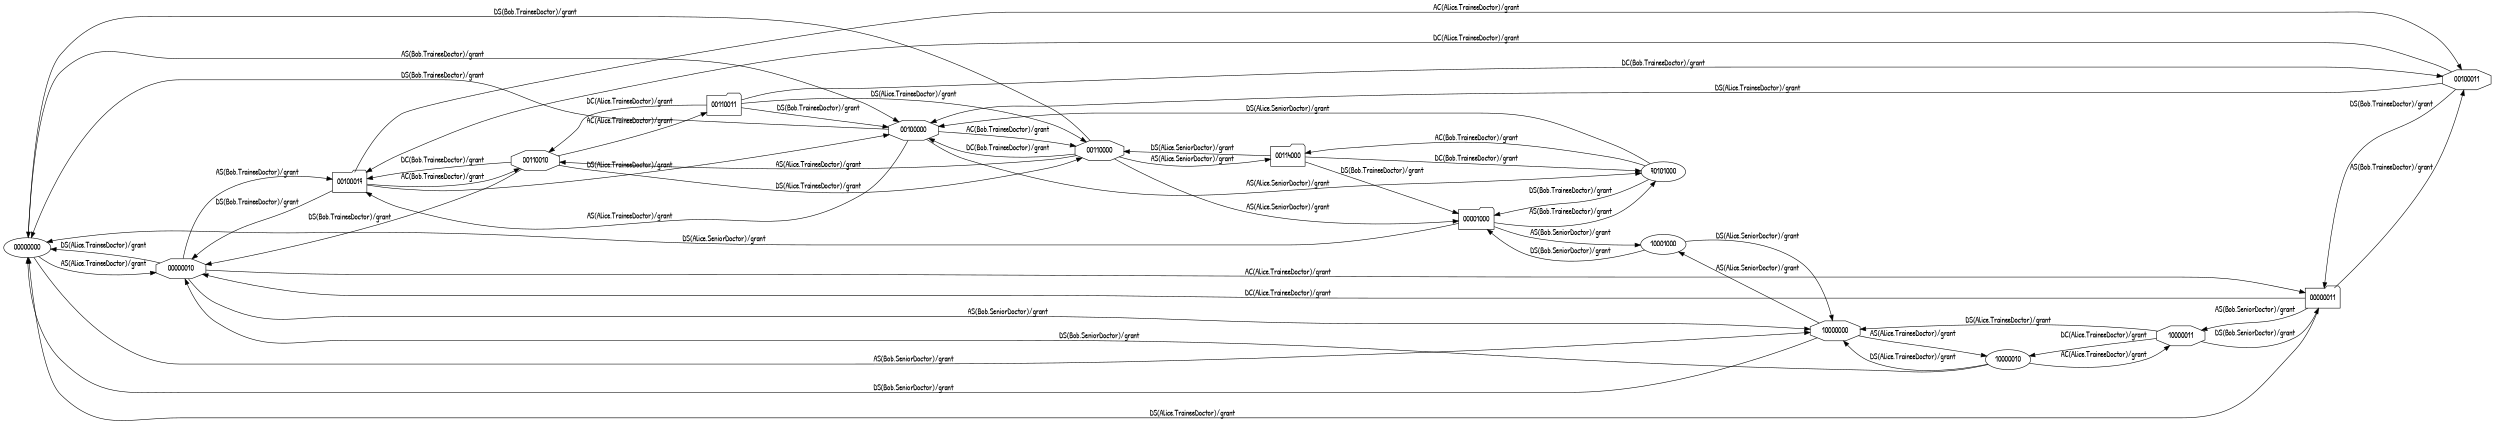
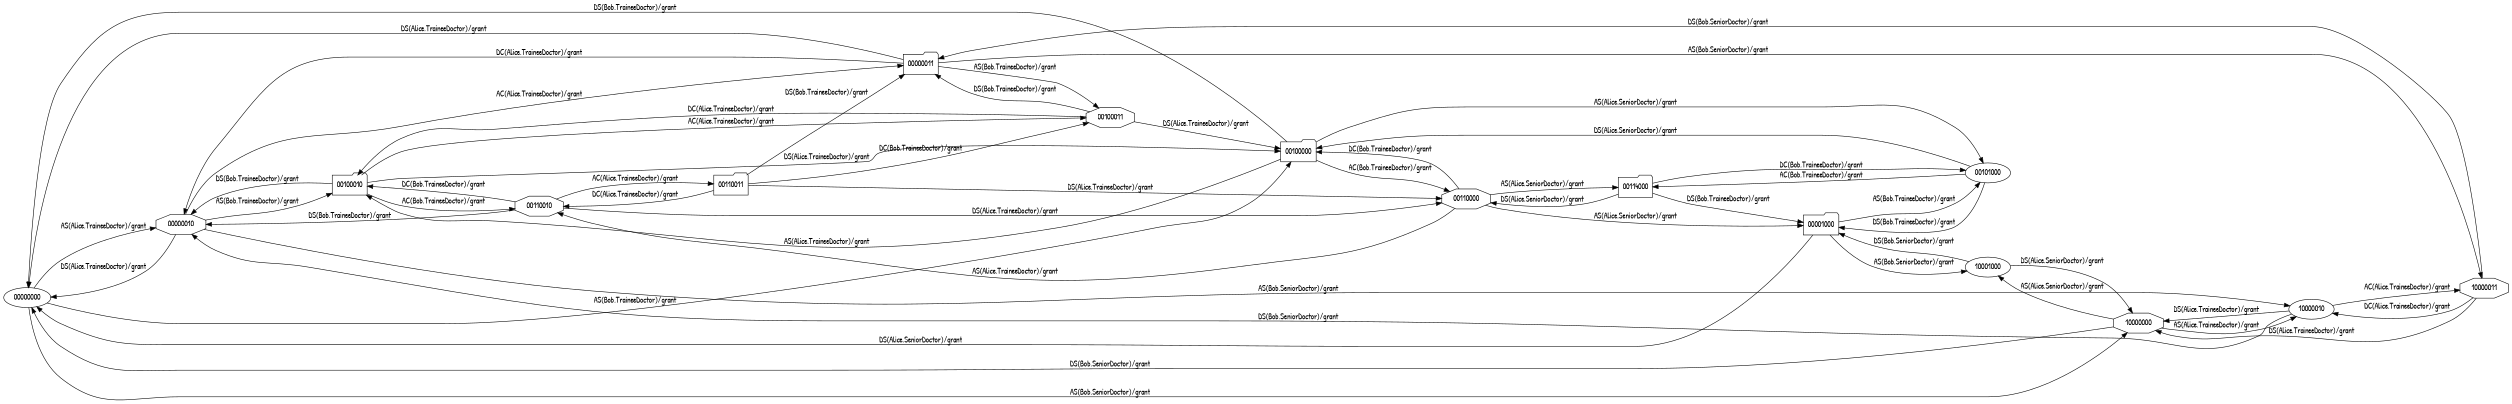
edge "00110000" -> "00000000": removed, label "DS(Bob,TraineeDoctor)/grant"
edge "00110011" -> "00100000": now "00110011" -> "00000011"
node "00100000": shape octagon -> folder
node "90101000": label "90101000" -> "00101000"
node "00100019": label "00100019" -> "00100010"
edge "00000010" -> "10000000": now "00000010" -> "10000010"
